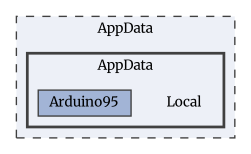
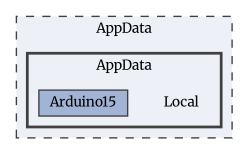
node "Arduino95": label "Arduino95" -> "Arduino15"
